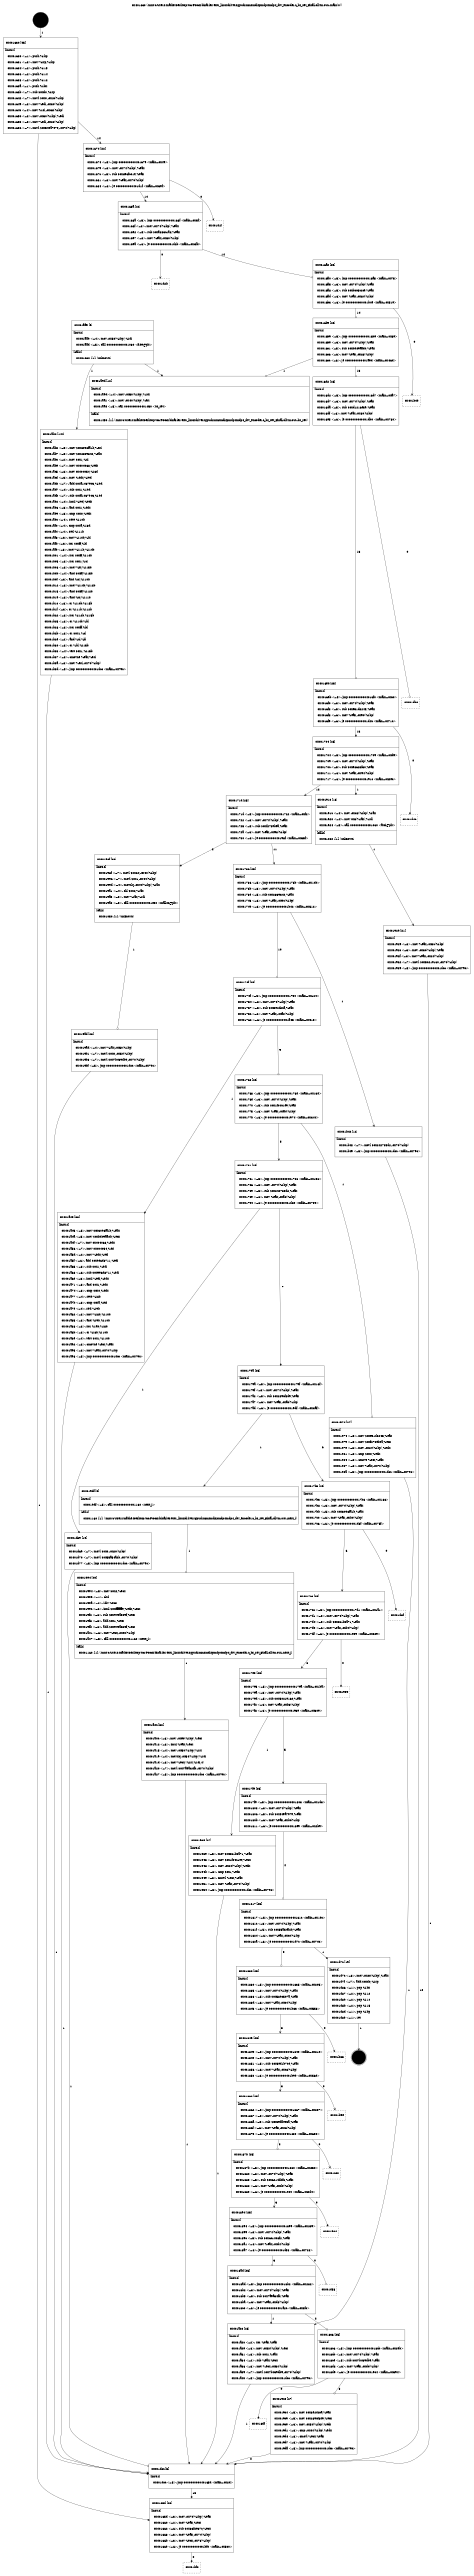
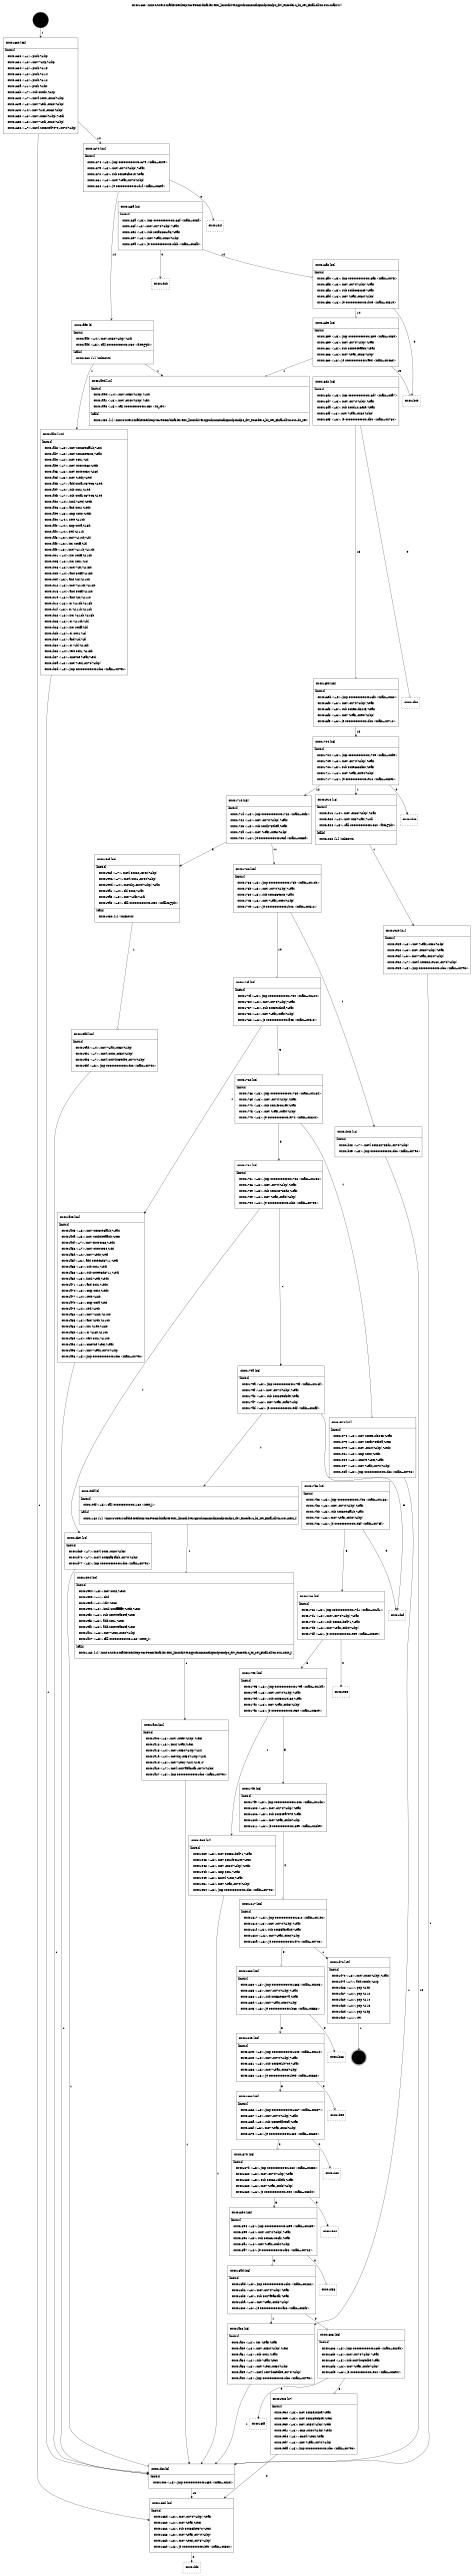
edge "0x401674 [22]" -> "0x40168a [22]": now "0x401674 [22]" -> "0x401aa9 [9]"
edge "0x4016b9 [25]" -> "0x4016d2 [25]": now "0x4016b9 [25]" -> "0x401b4e"
edge "0x4016eb [25]" -> "0x401d4c": now "0x401704 [25]" -> "0x401d4c"
edge "0x40179a [25]" -> "0x4017b3 [25]": now "0x40179a [25]" -> "0x401d8f"
edge "0x4019c4 [27]" -> "0x401dcc [5]": now "0x4019c4 [27]" -> "0x40165d [23]"
